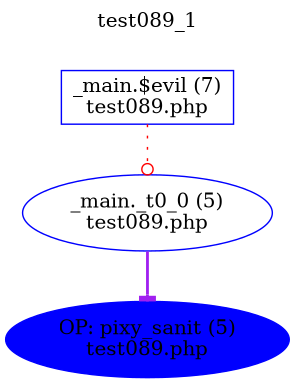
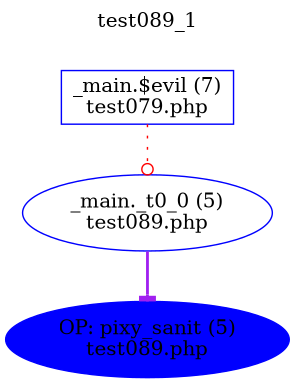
node "_main.$evil (7) test089.php": label "_main.$evil (7) test089.php" -> "_main.$evil (7) test079.php"
